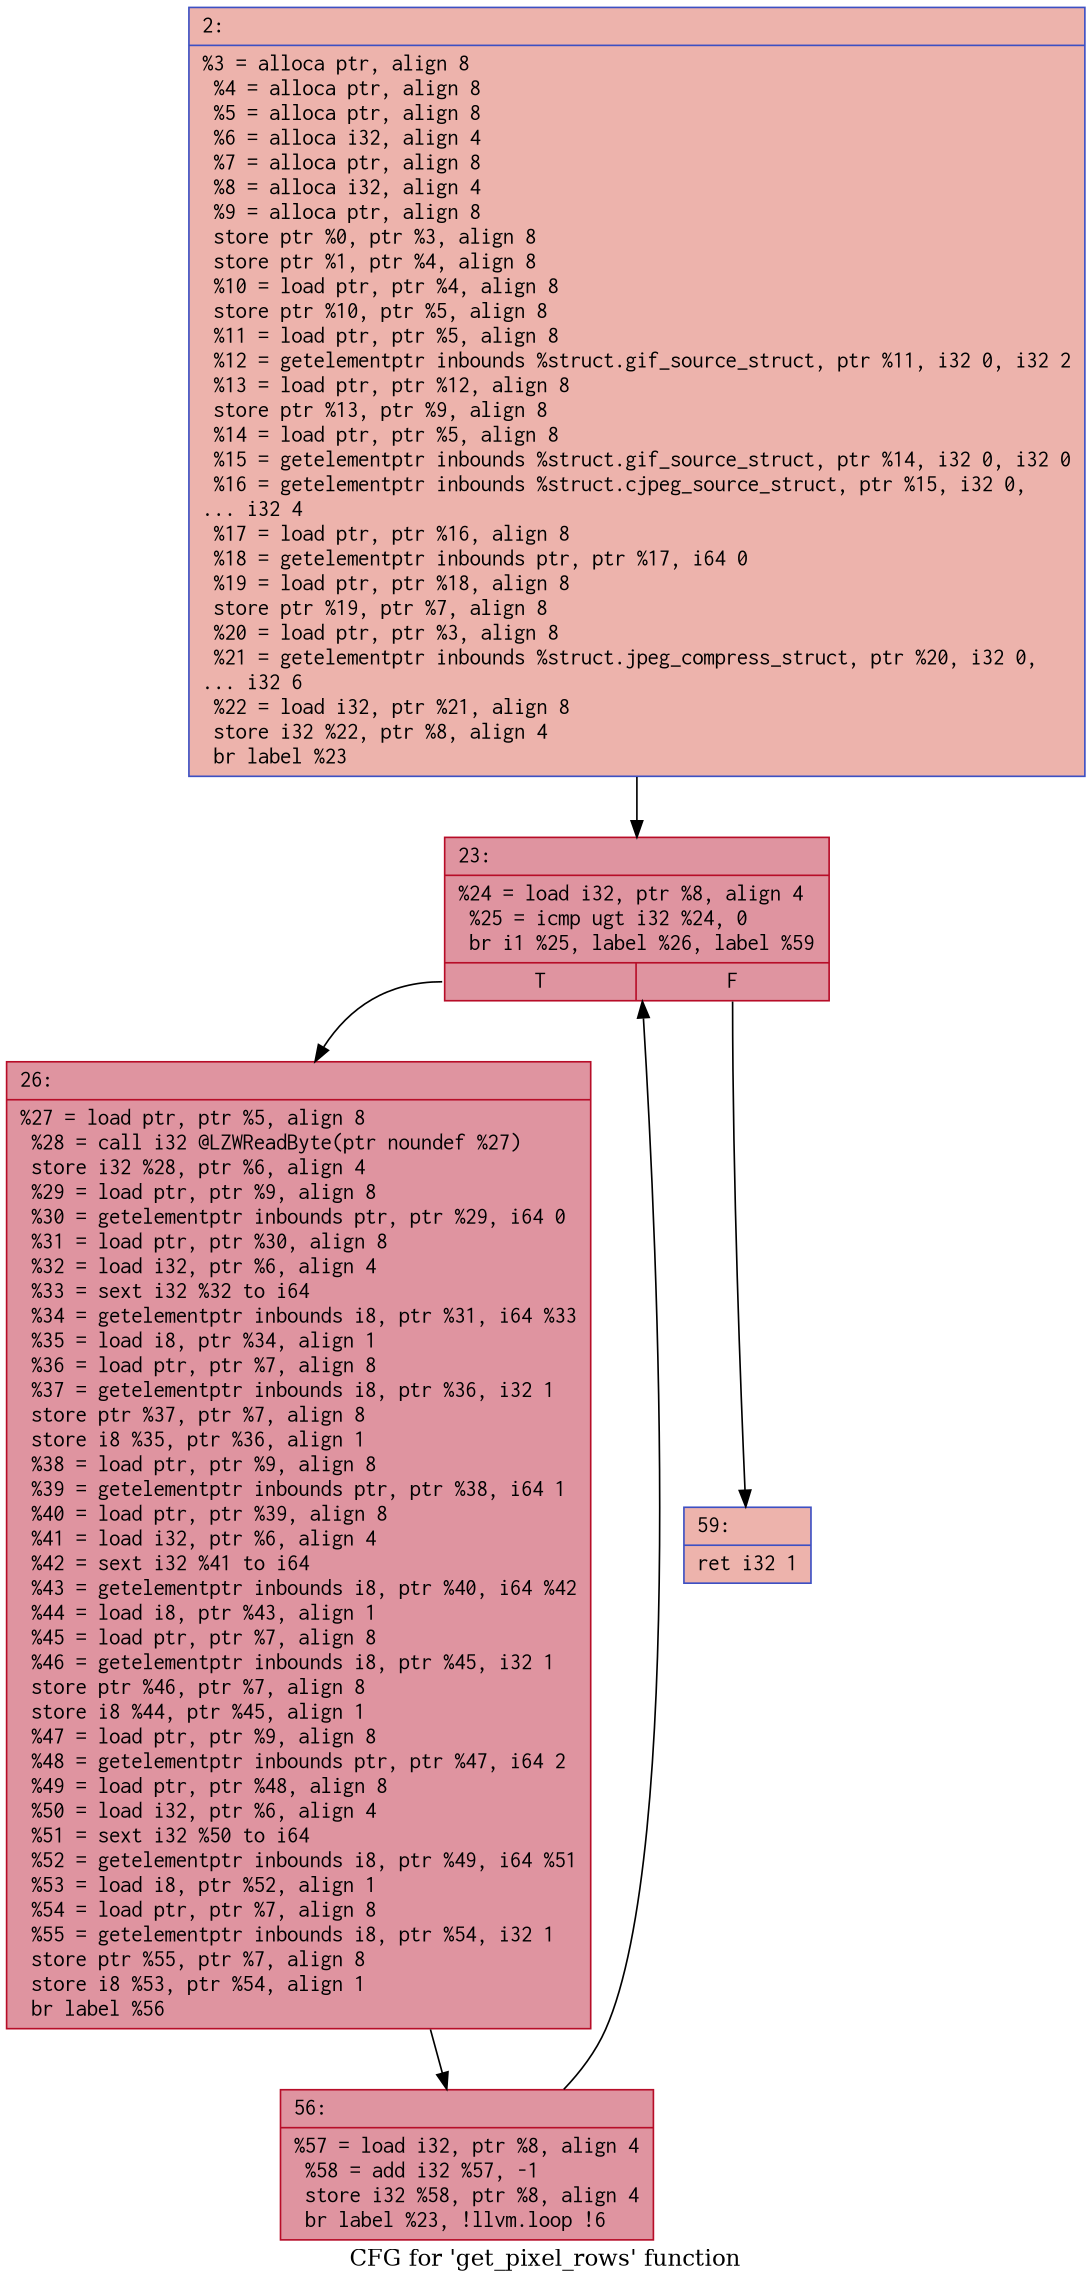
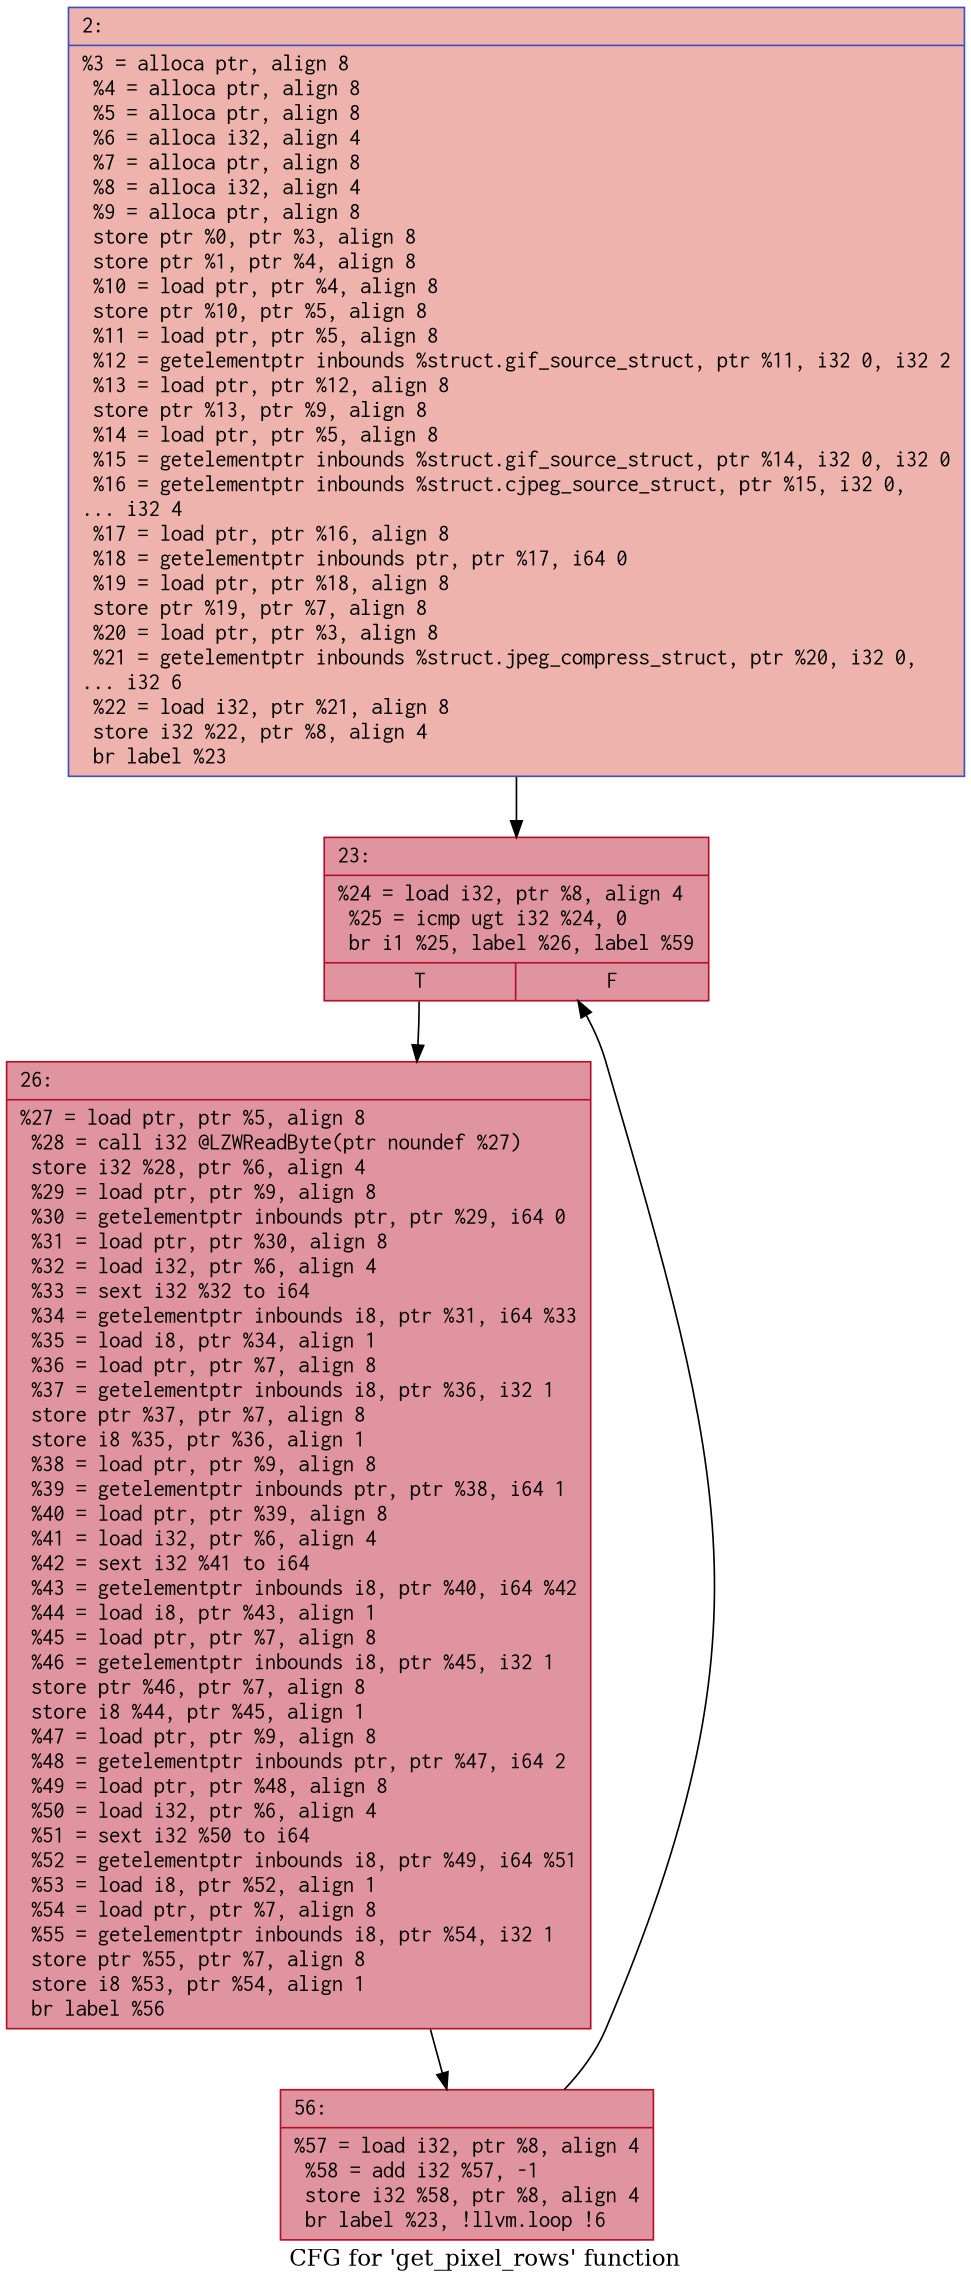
node "59:": removed
